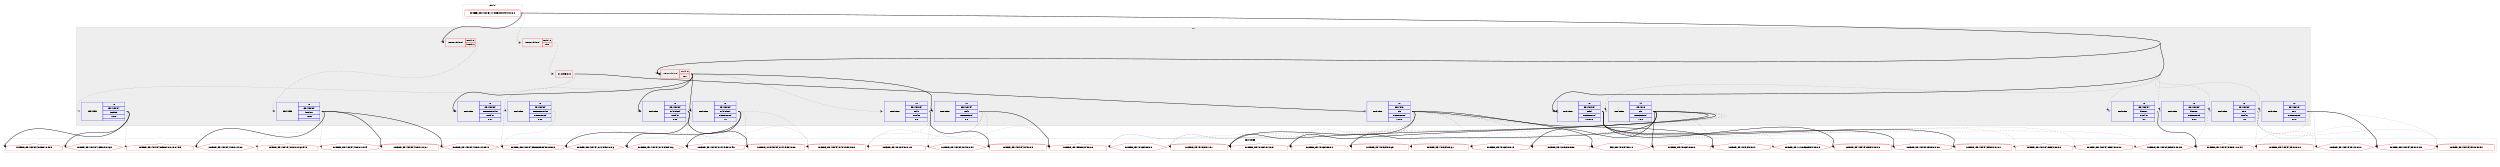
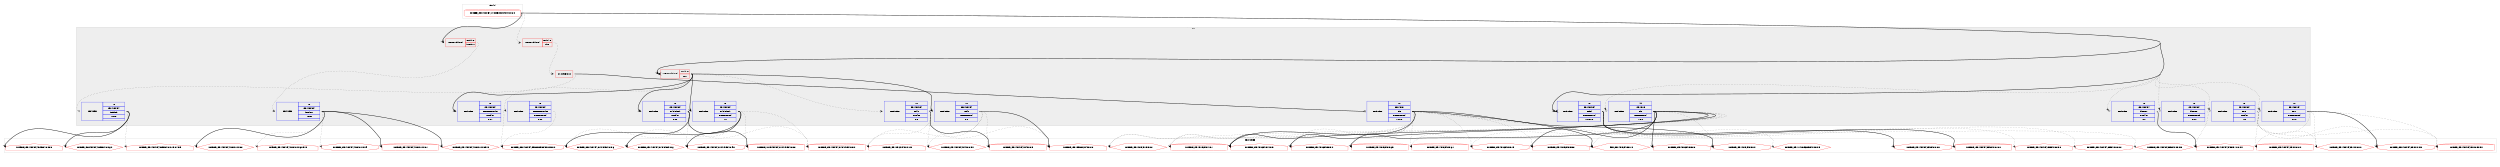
node "portage://dev-haskell/haddock-2.16.1": label "portage://dev-haskell/haddock-2.16.1" -> "portage://doc-haskell/haddock-2.16.1"
node "portage://dev-lang/ghc-8.0.2": label "portage://dev-lang/ghc-8.0.2" -> "portage://dev-lang/lang-8.0.2"
node "portage://dev-haskell/cabal-1.18.1.2": removed
